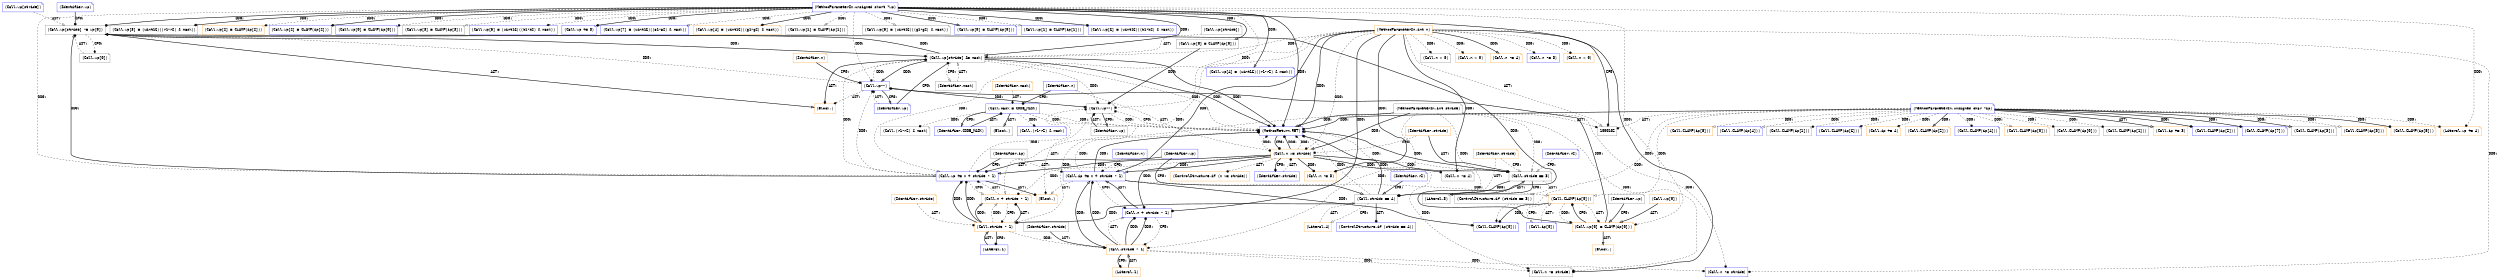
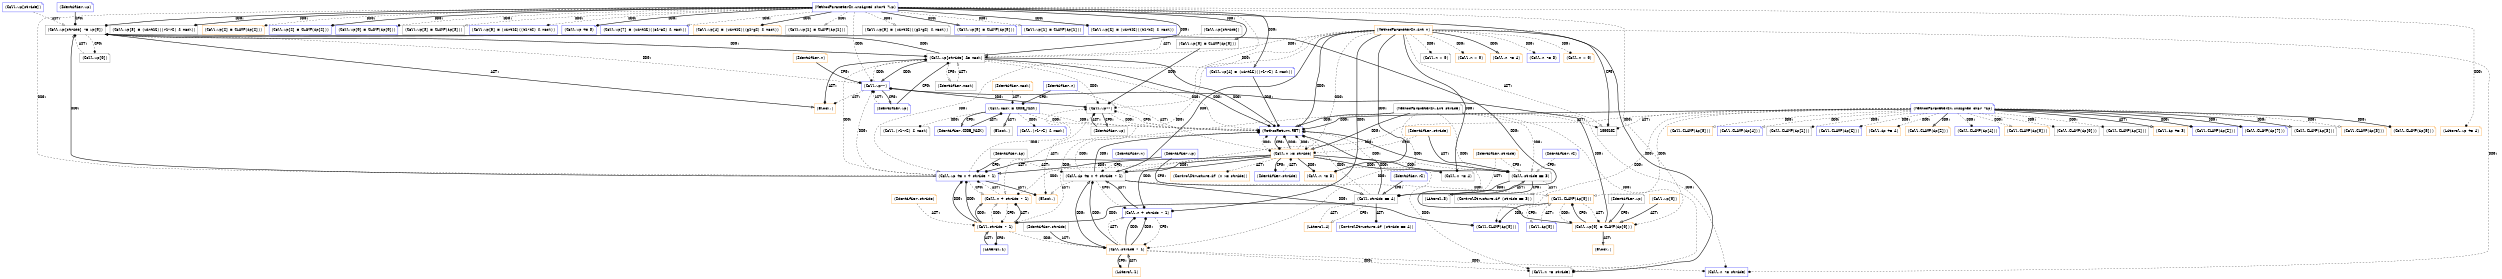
edge "(MethodParameterIn,unsigned short *wp)" -> "(MethodReturn,RET)": now "(Call,wp[4] = (uint16)((r1-r2) & mask))" -> "(MethodReturn,RET)"
edge "(MethodParameterIn,unsigned char *ip)" -> "(Literal,wp += 4)": now "(MethodParameterIn,unsigned char *ip)" -> "(Call,ip += n + stride - 1)"
node "(Call,ip += n + stride - 1)": color blue -> gray40
